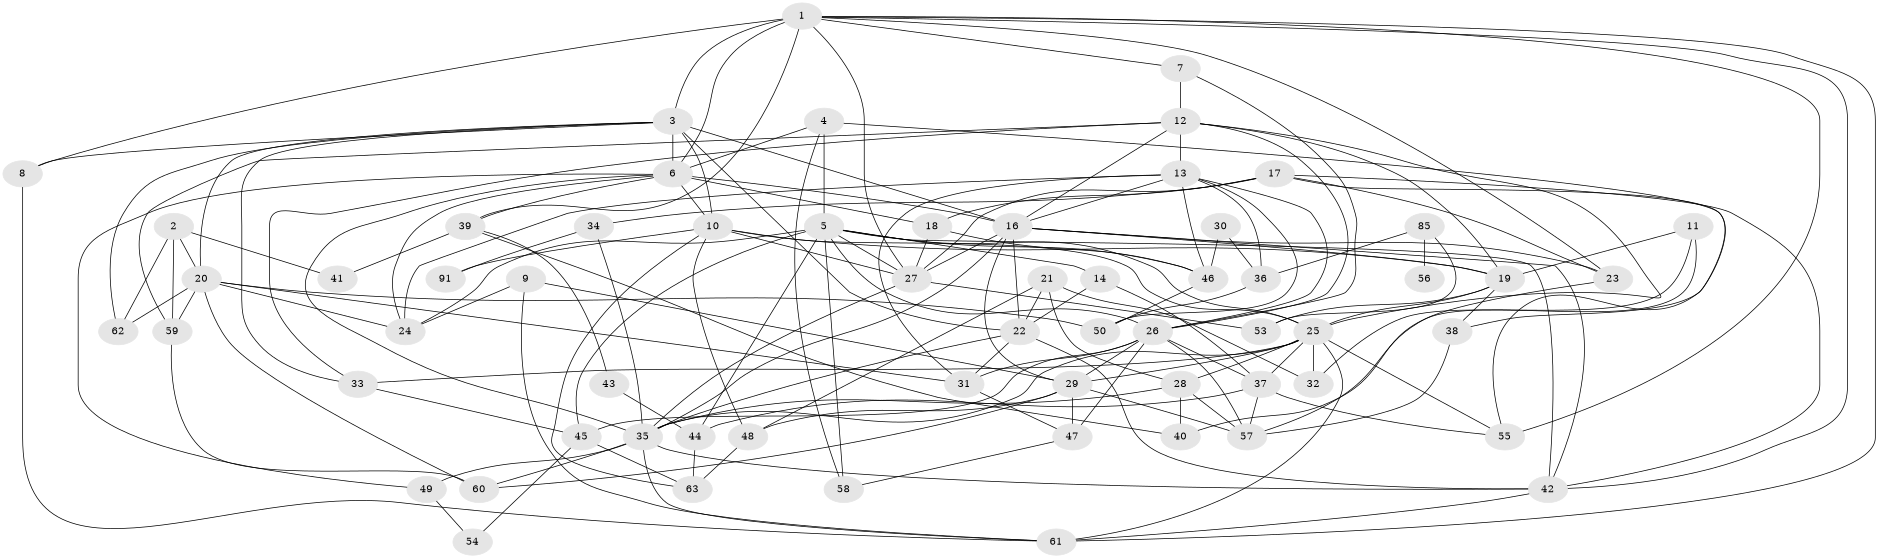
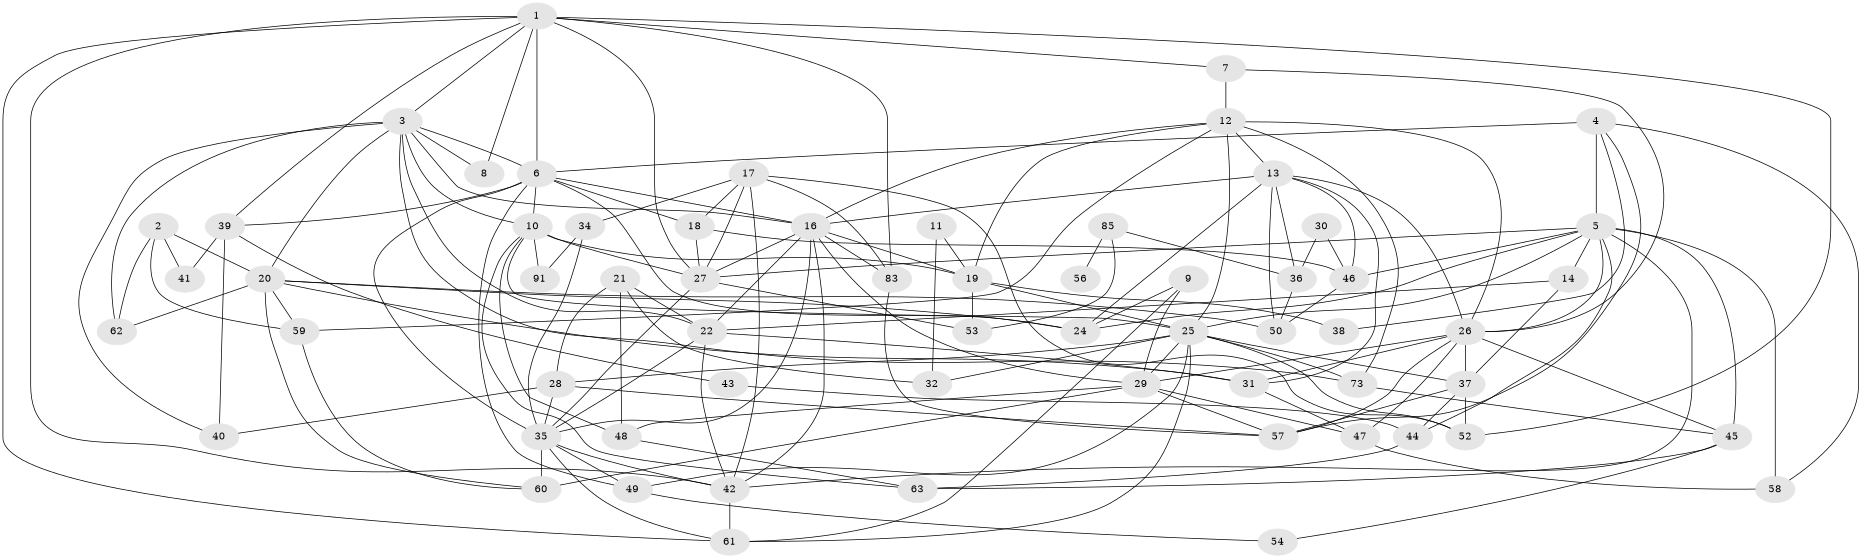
node "23": label "23" -> "83"
edge "11" -- "40": now "3" -- "40"
node "33": label "33" -> "73"
edge "25" -- "35": now "25" -- "49"
edge "38" -- "57": now "4" -- "57"
node "55": label "55" -> "52"
edge "8" -- "61": removed
